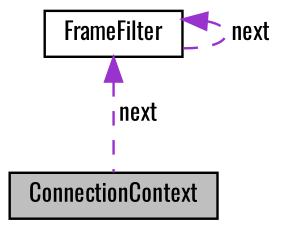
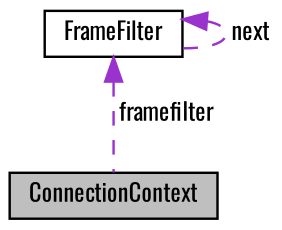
edge "ConnectionContext" -> "FrameFilter": label " next" -> " framefilter"
